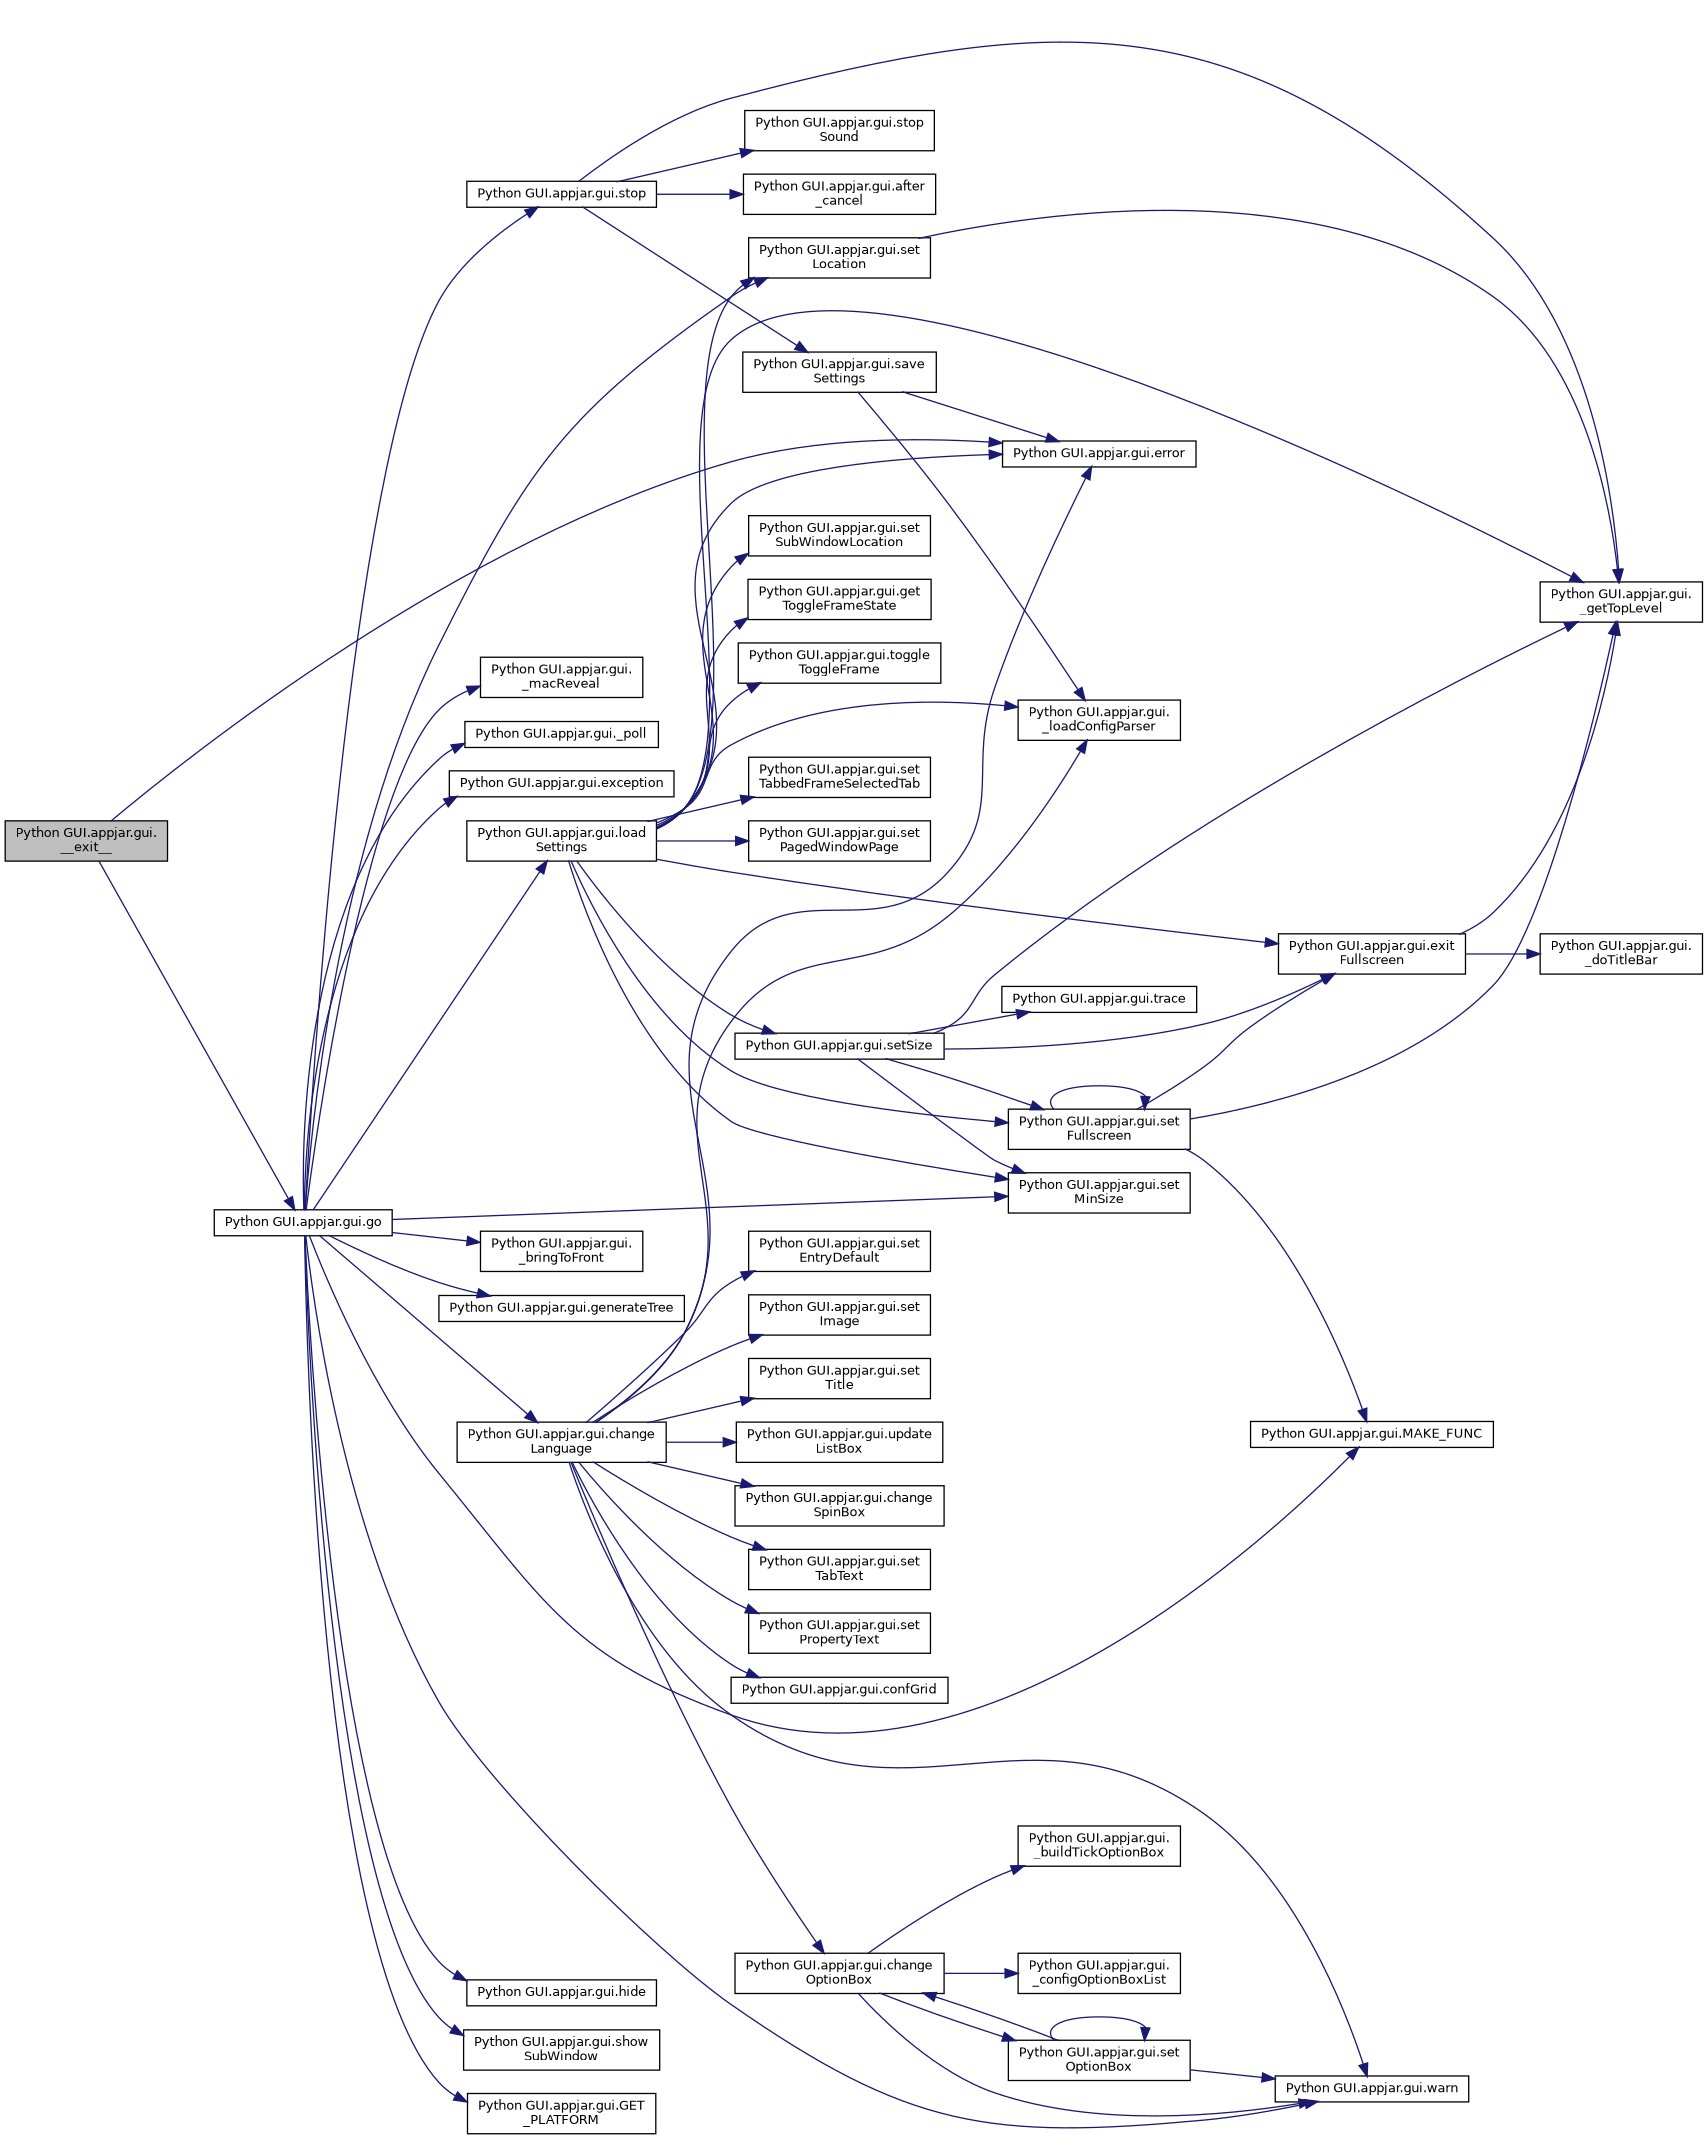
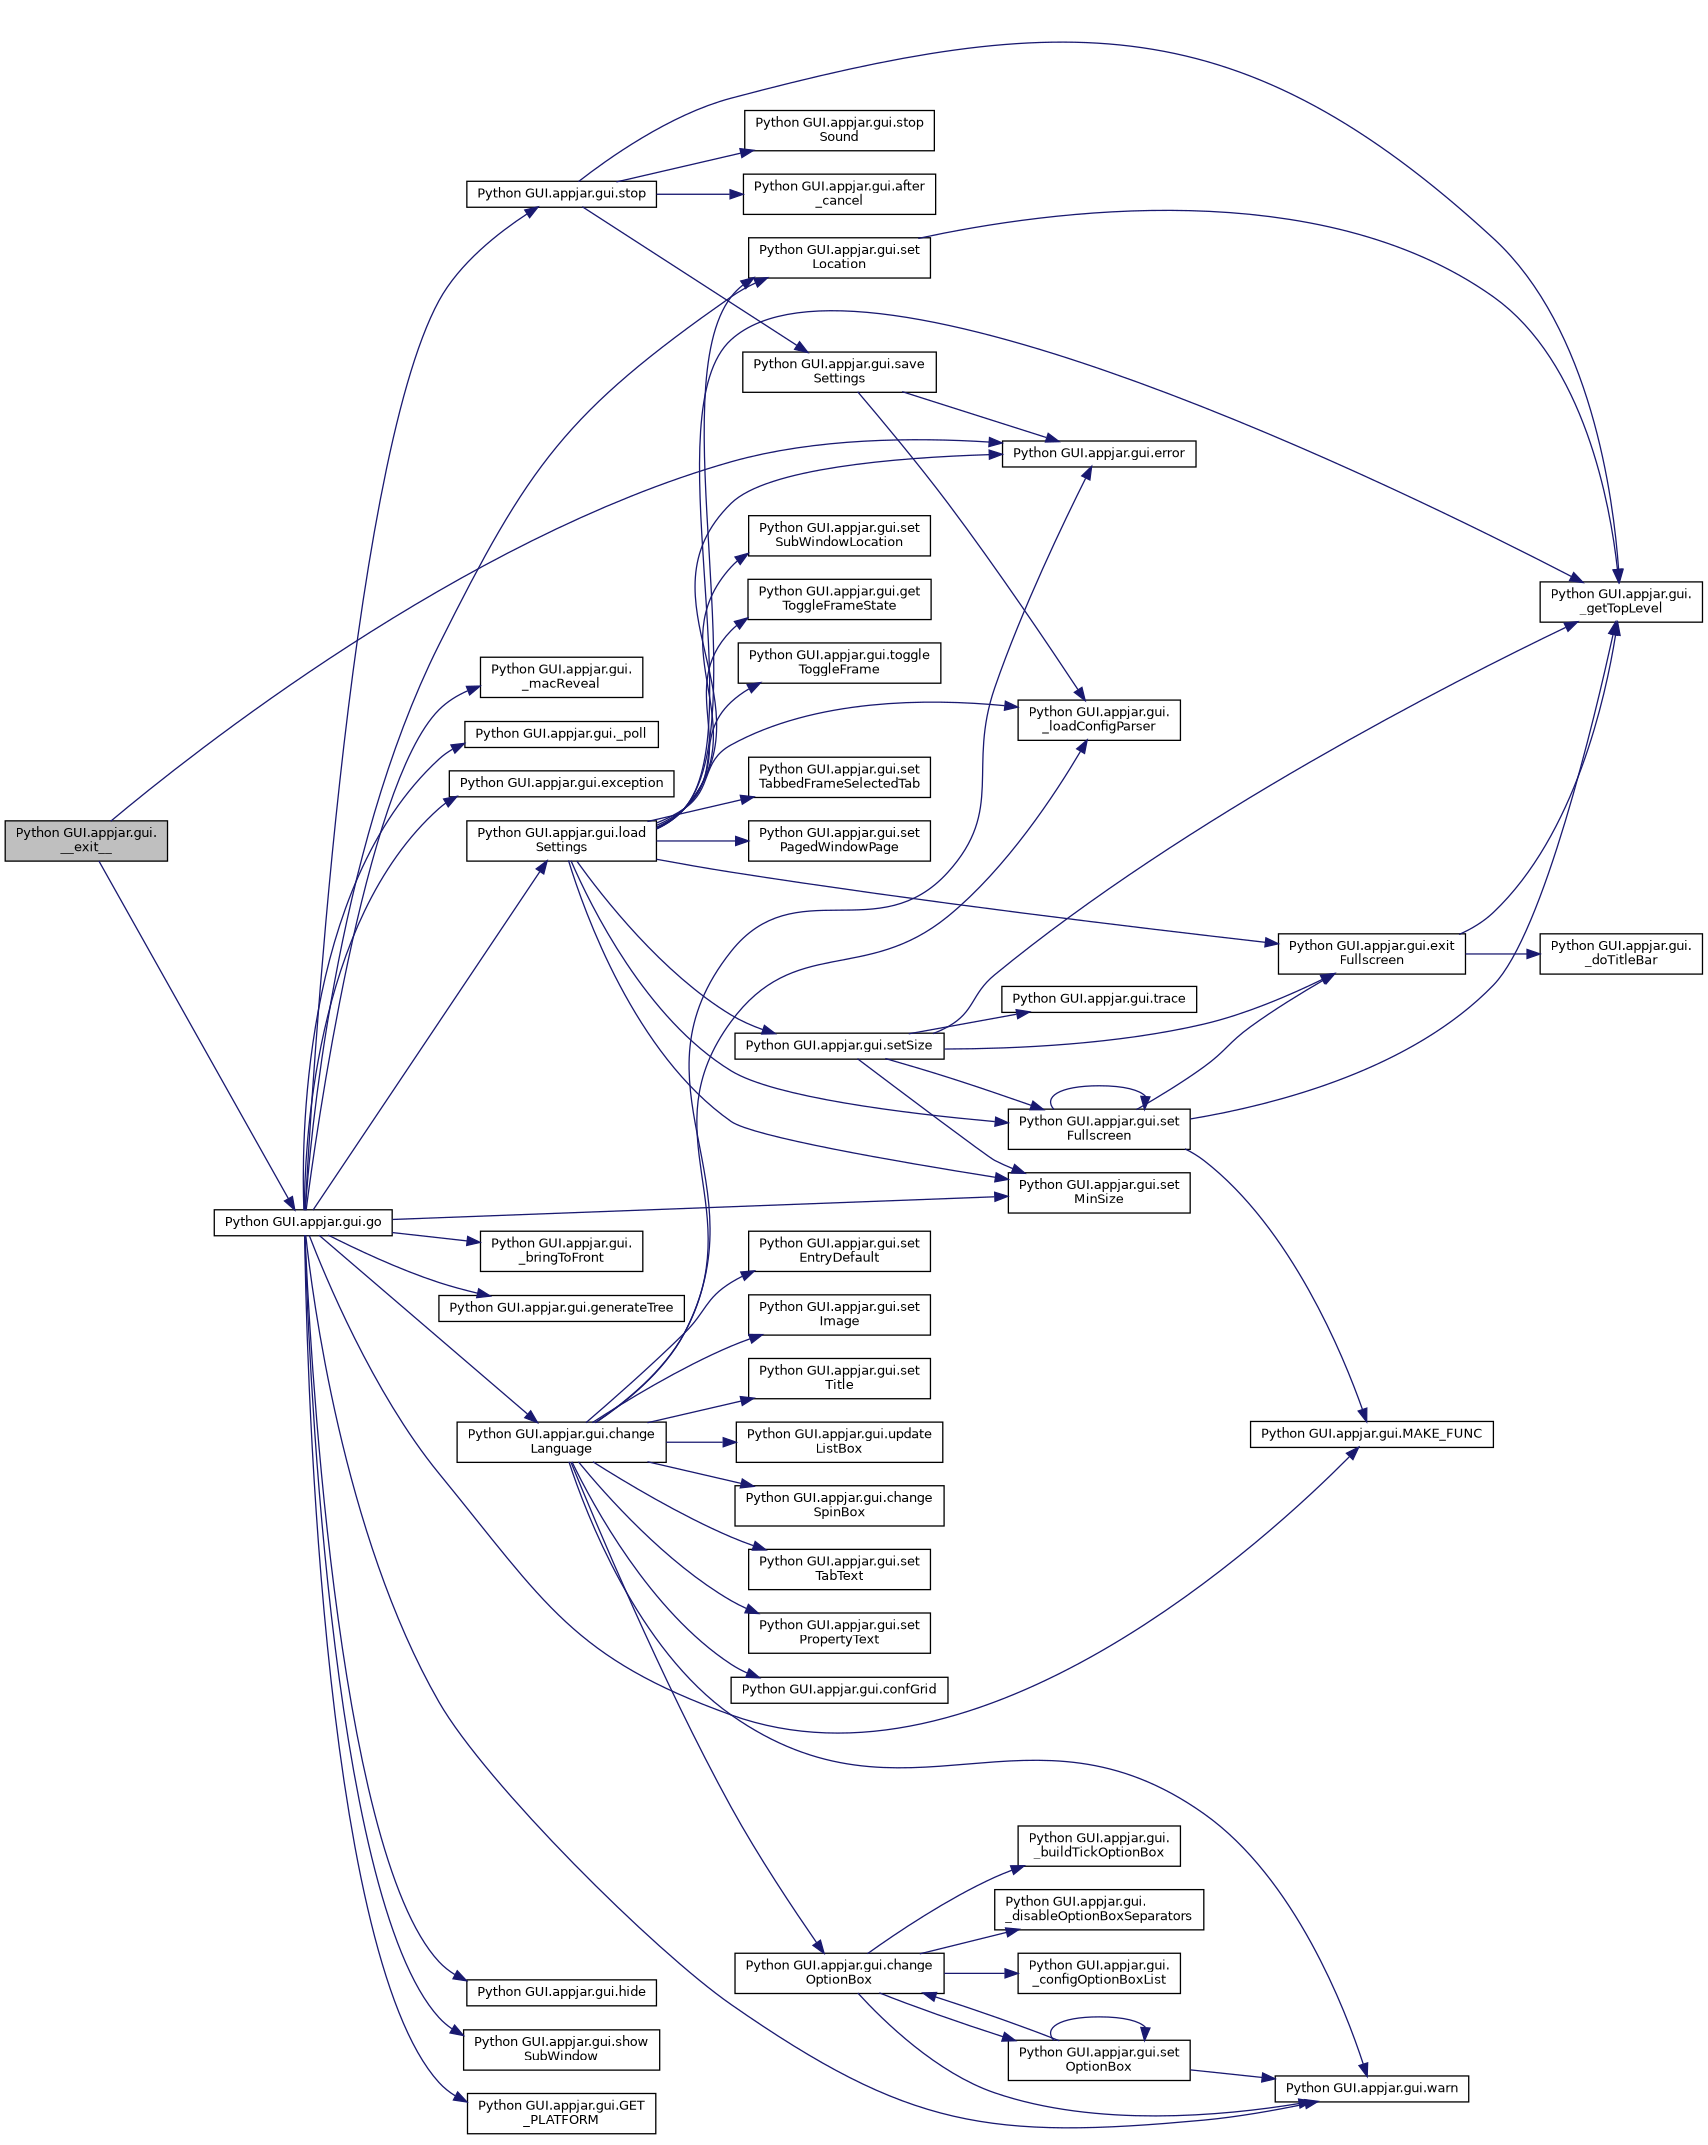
node "Python GUI.appjar.gui. _disableOptionBoxSeparators": added
